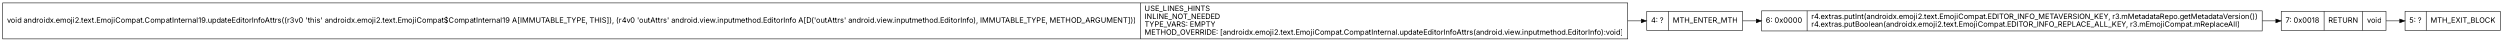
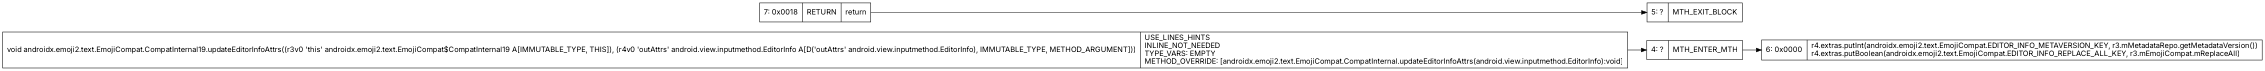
edge "6: 0x0000" -> "7: 0x0018": removed
node "7: 0x0018": text "void" -> "return"
